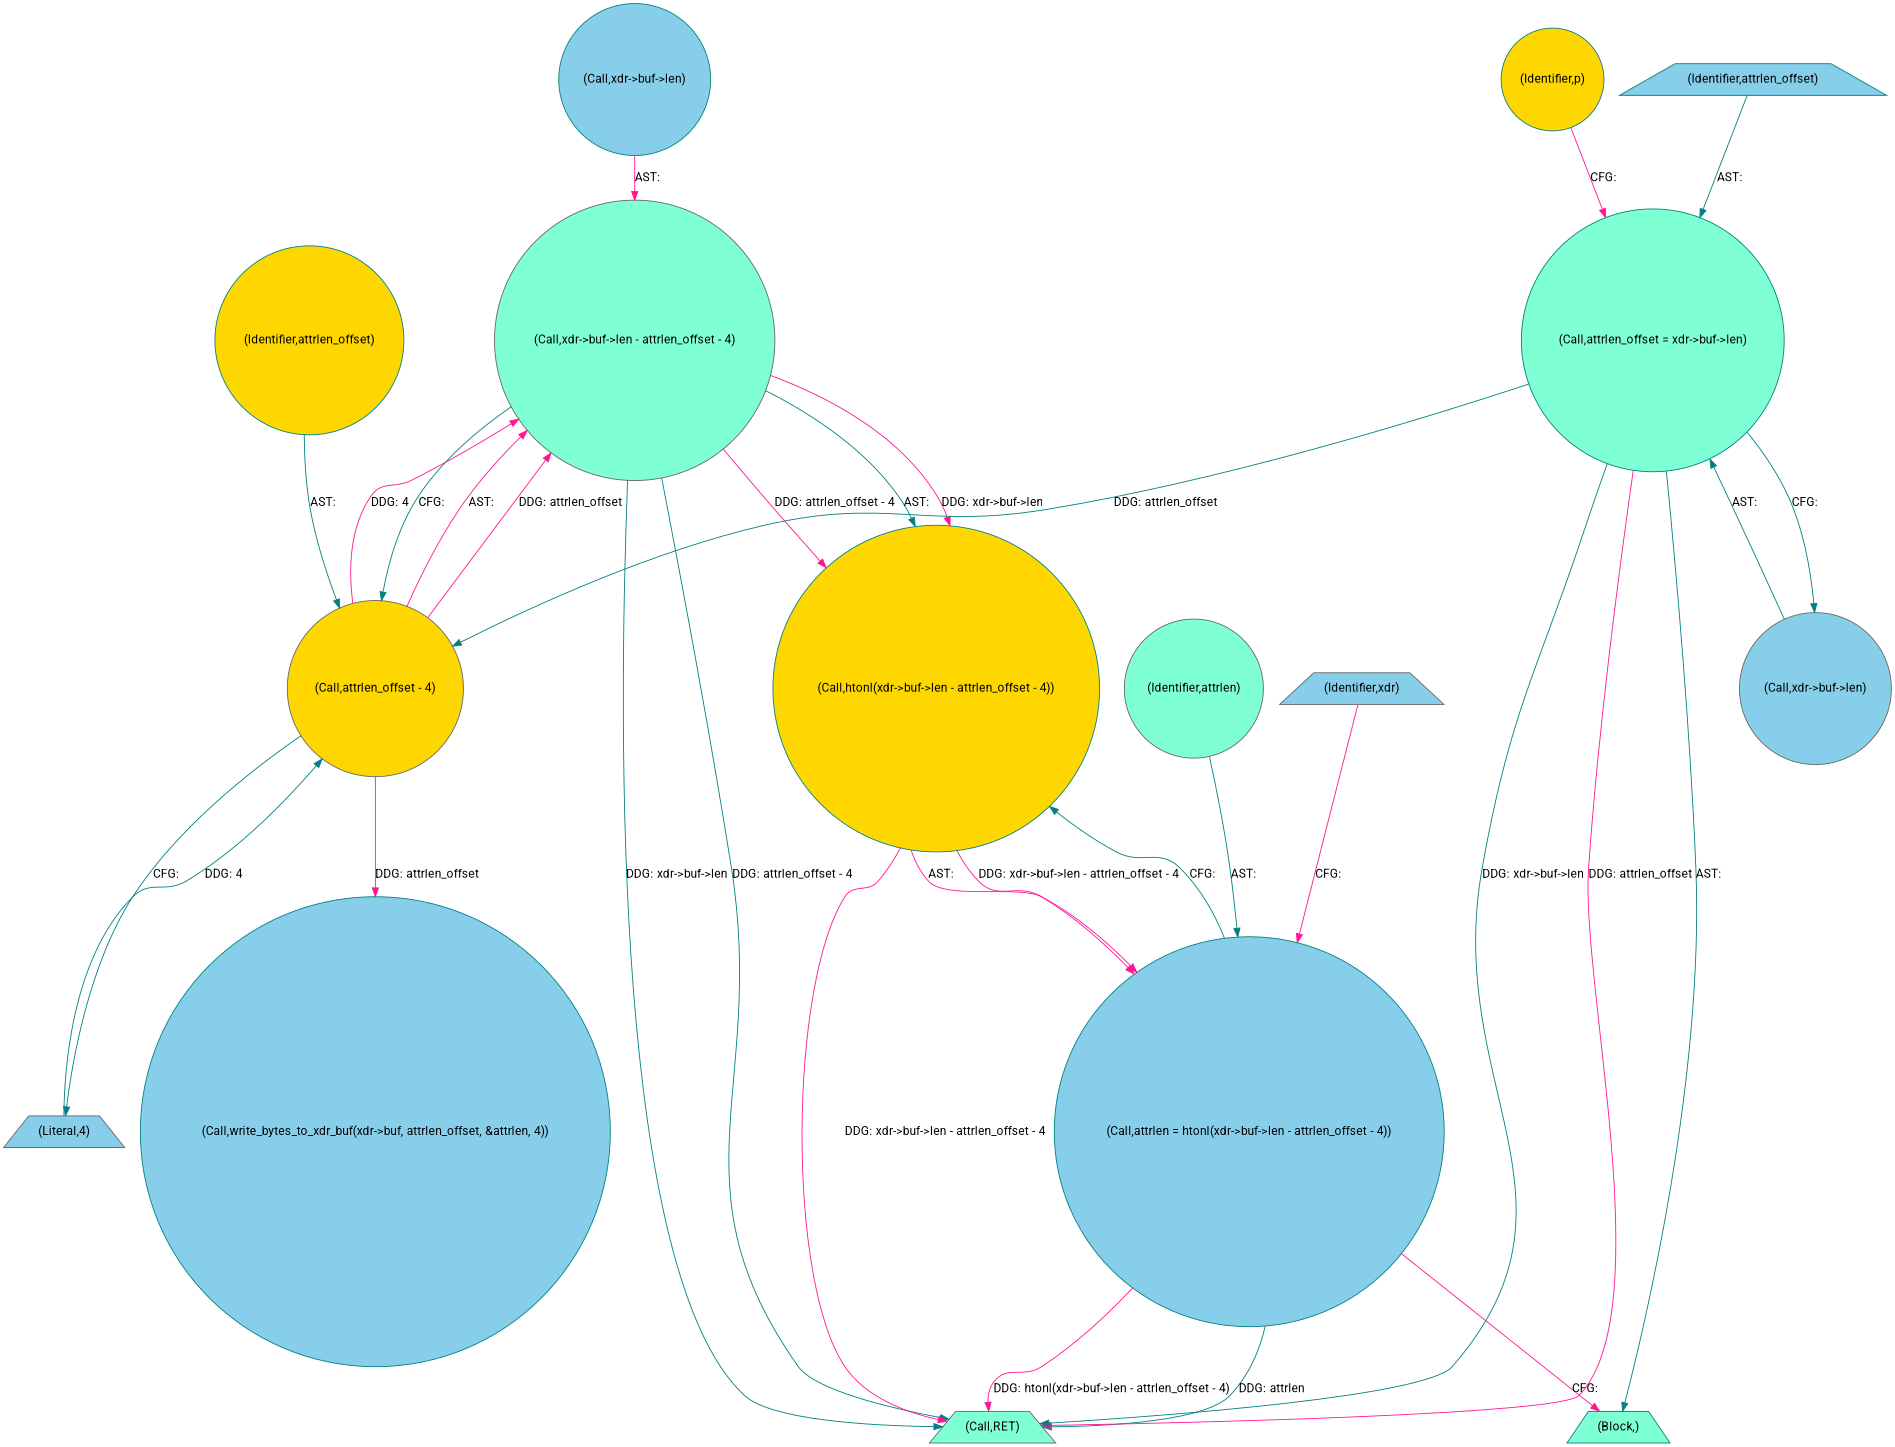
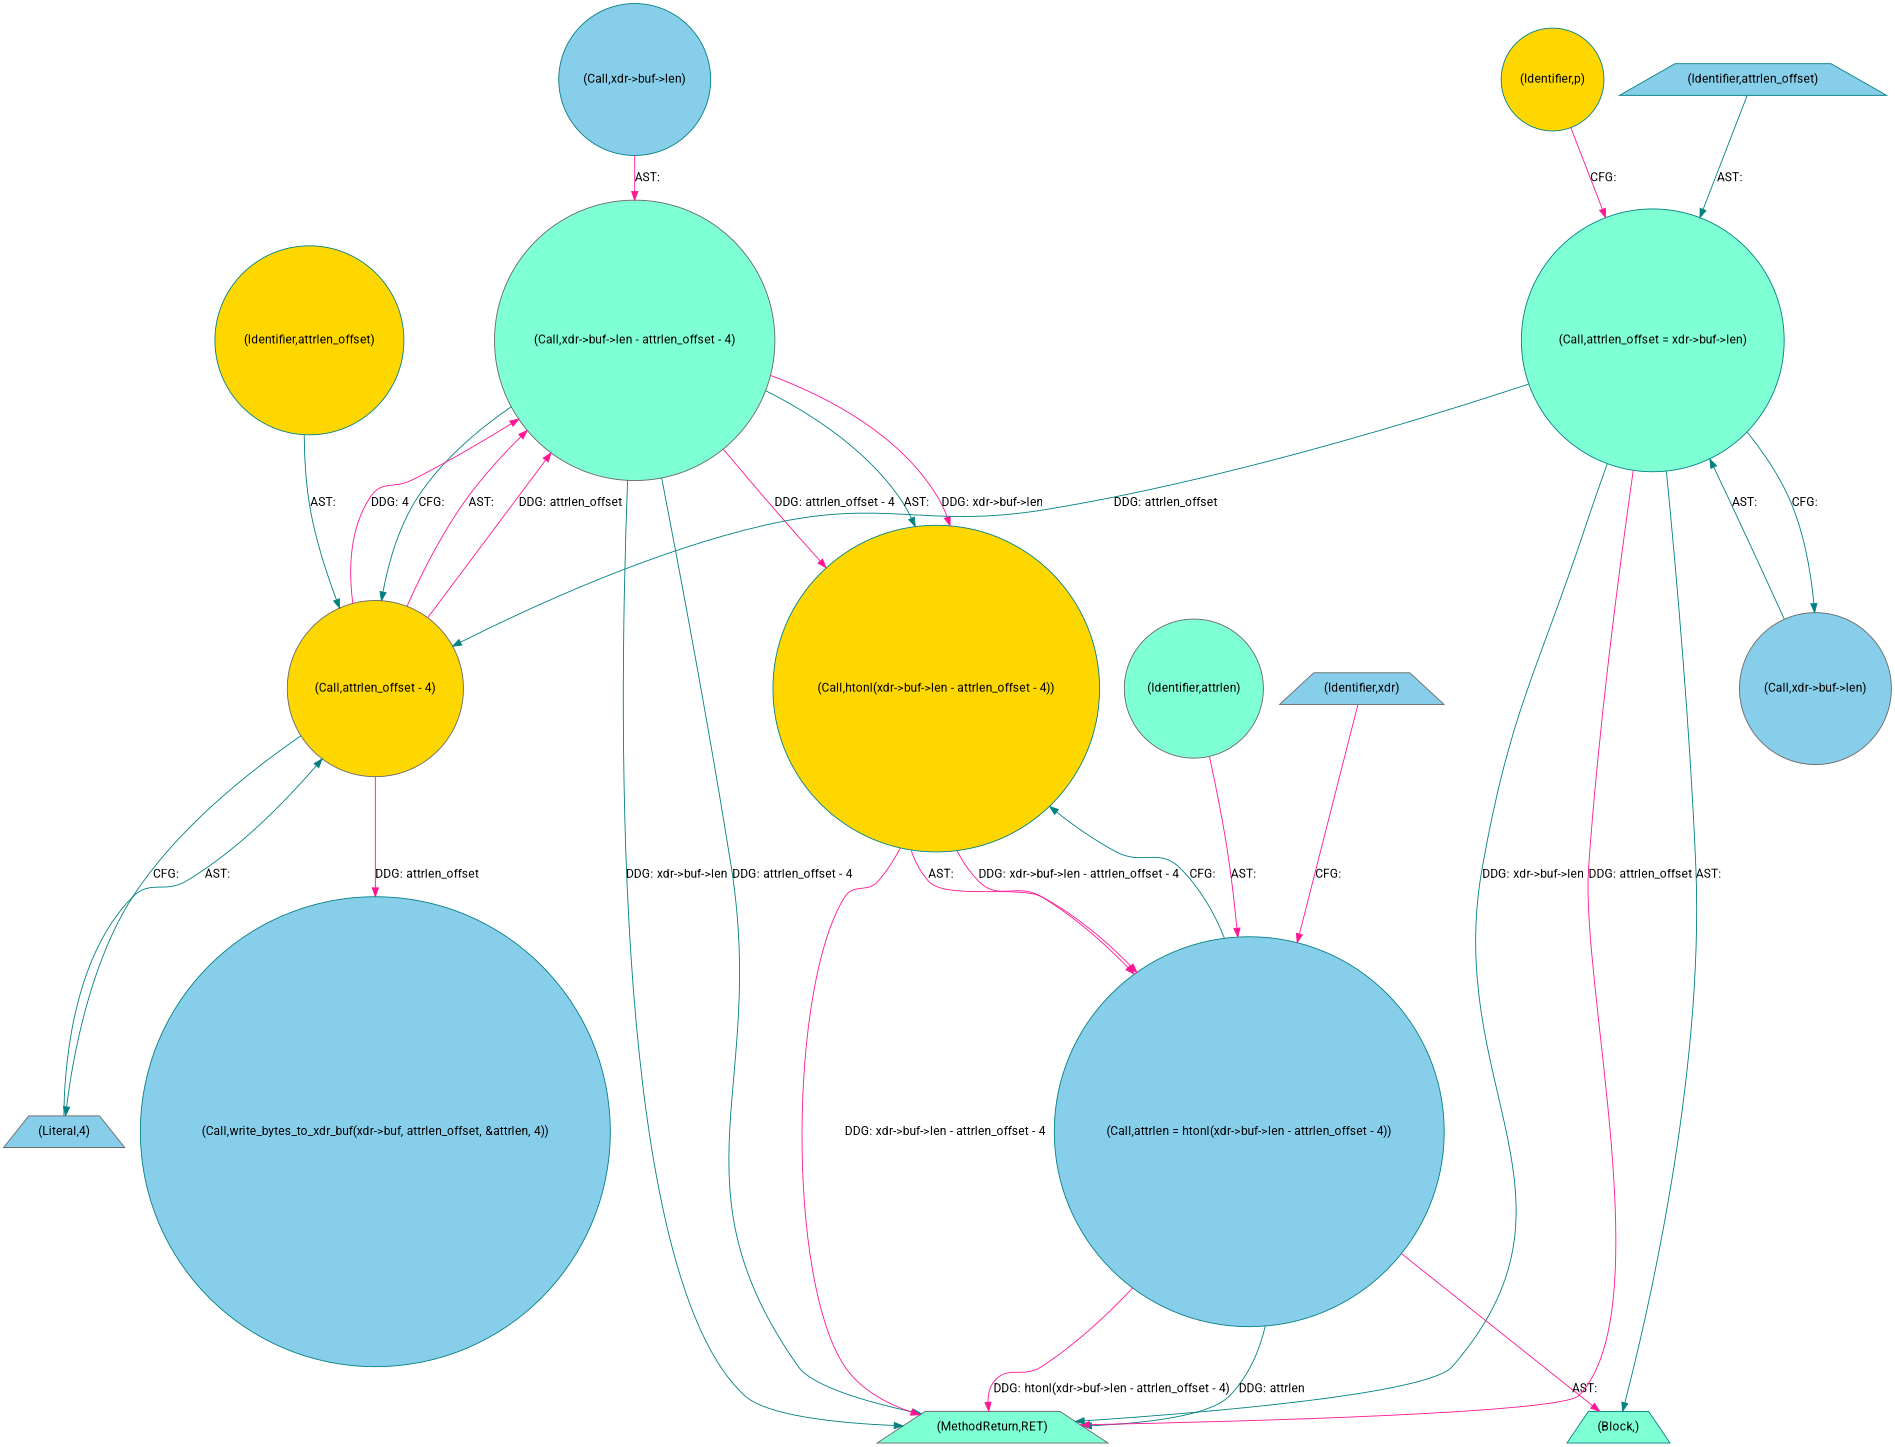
edge "(Identifier,attrlen)" -> "(Call,attrlen = htonl(xdr->buf->len - attrlen_offset - 4))": color teal -> deeppink
edge "(Literal,4)" -> "(Call,attrlen_offset - 4)": label "DDG: 4" -> "AST: "
edge "(Call,attrlen = htonl(xdr->buf->len - attrlen_offset - 4))" -> "(Block,)": label "CFG: " -> "AST: "
node "(Call,RET)": label "(Call,RET)" -> "(MethodReturn,RET)"
